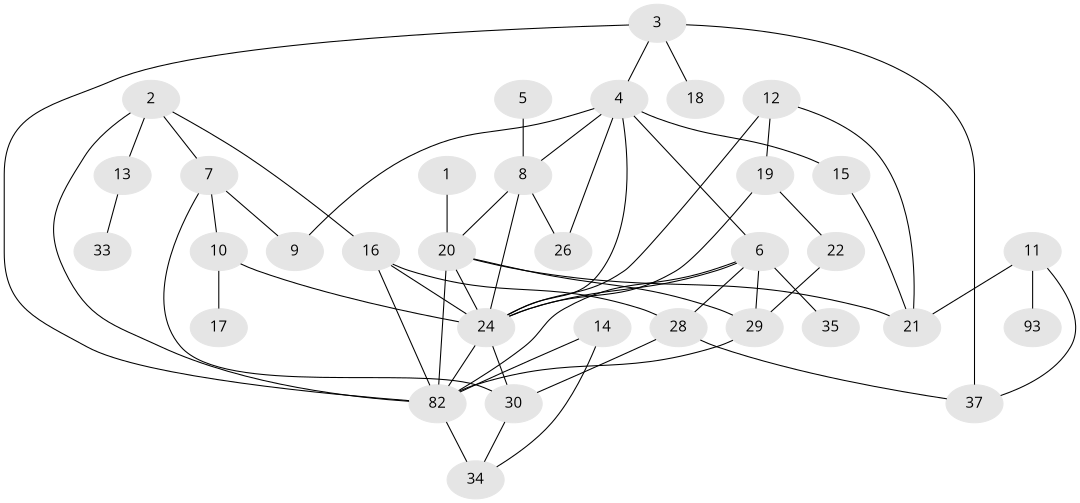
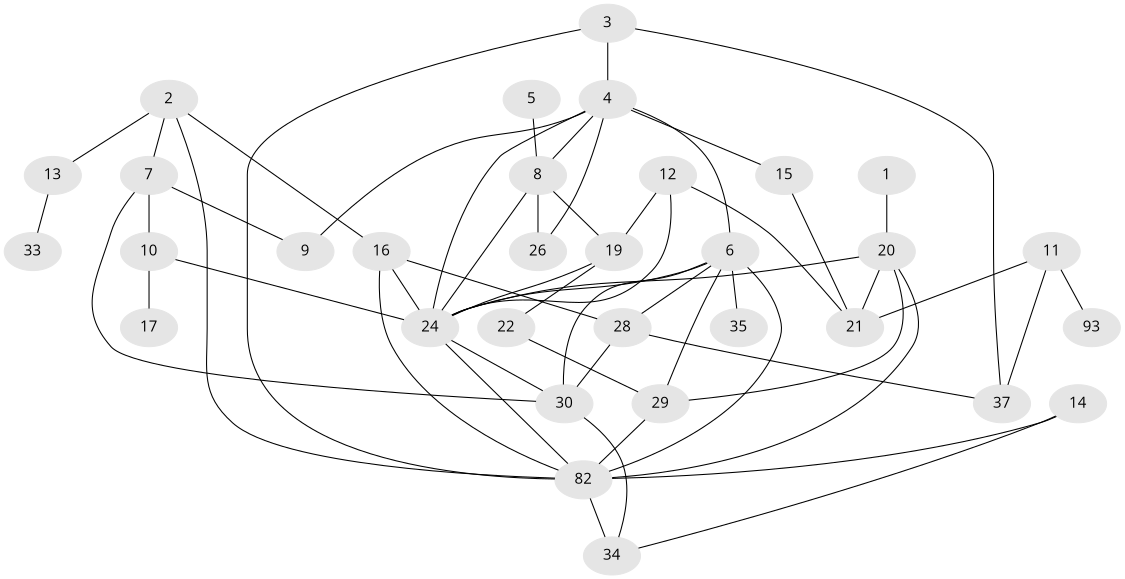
node "18": removed
edge "8" -- "20": now "8" -- "19"
edge "6" -- "30": added
